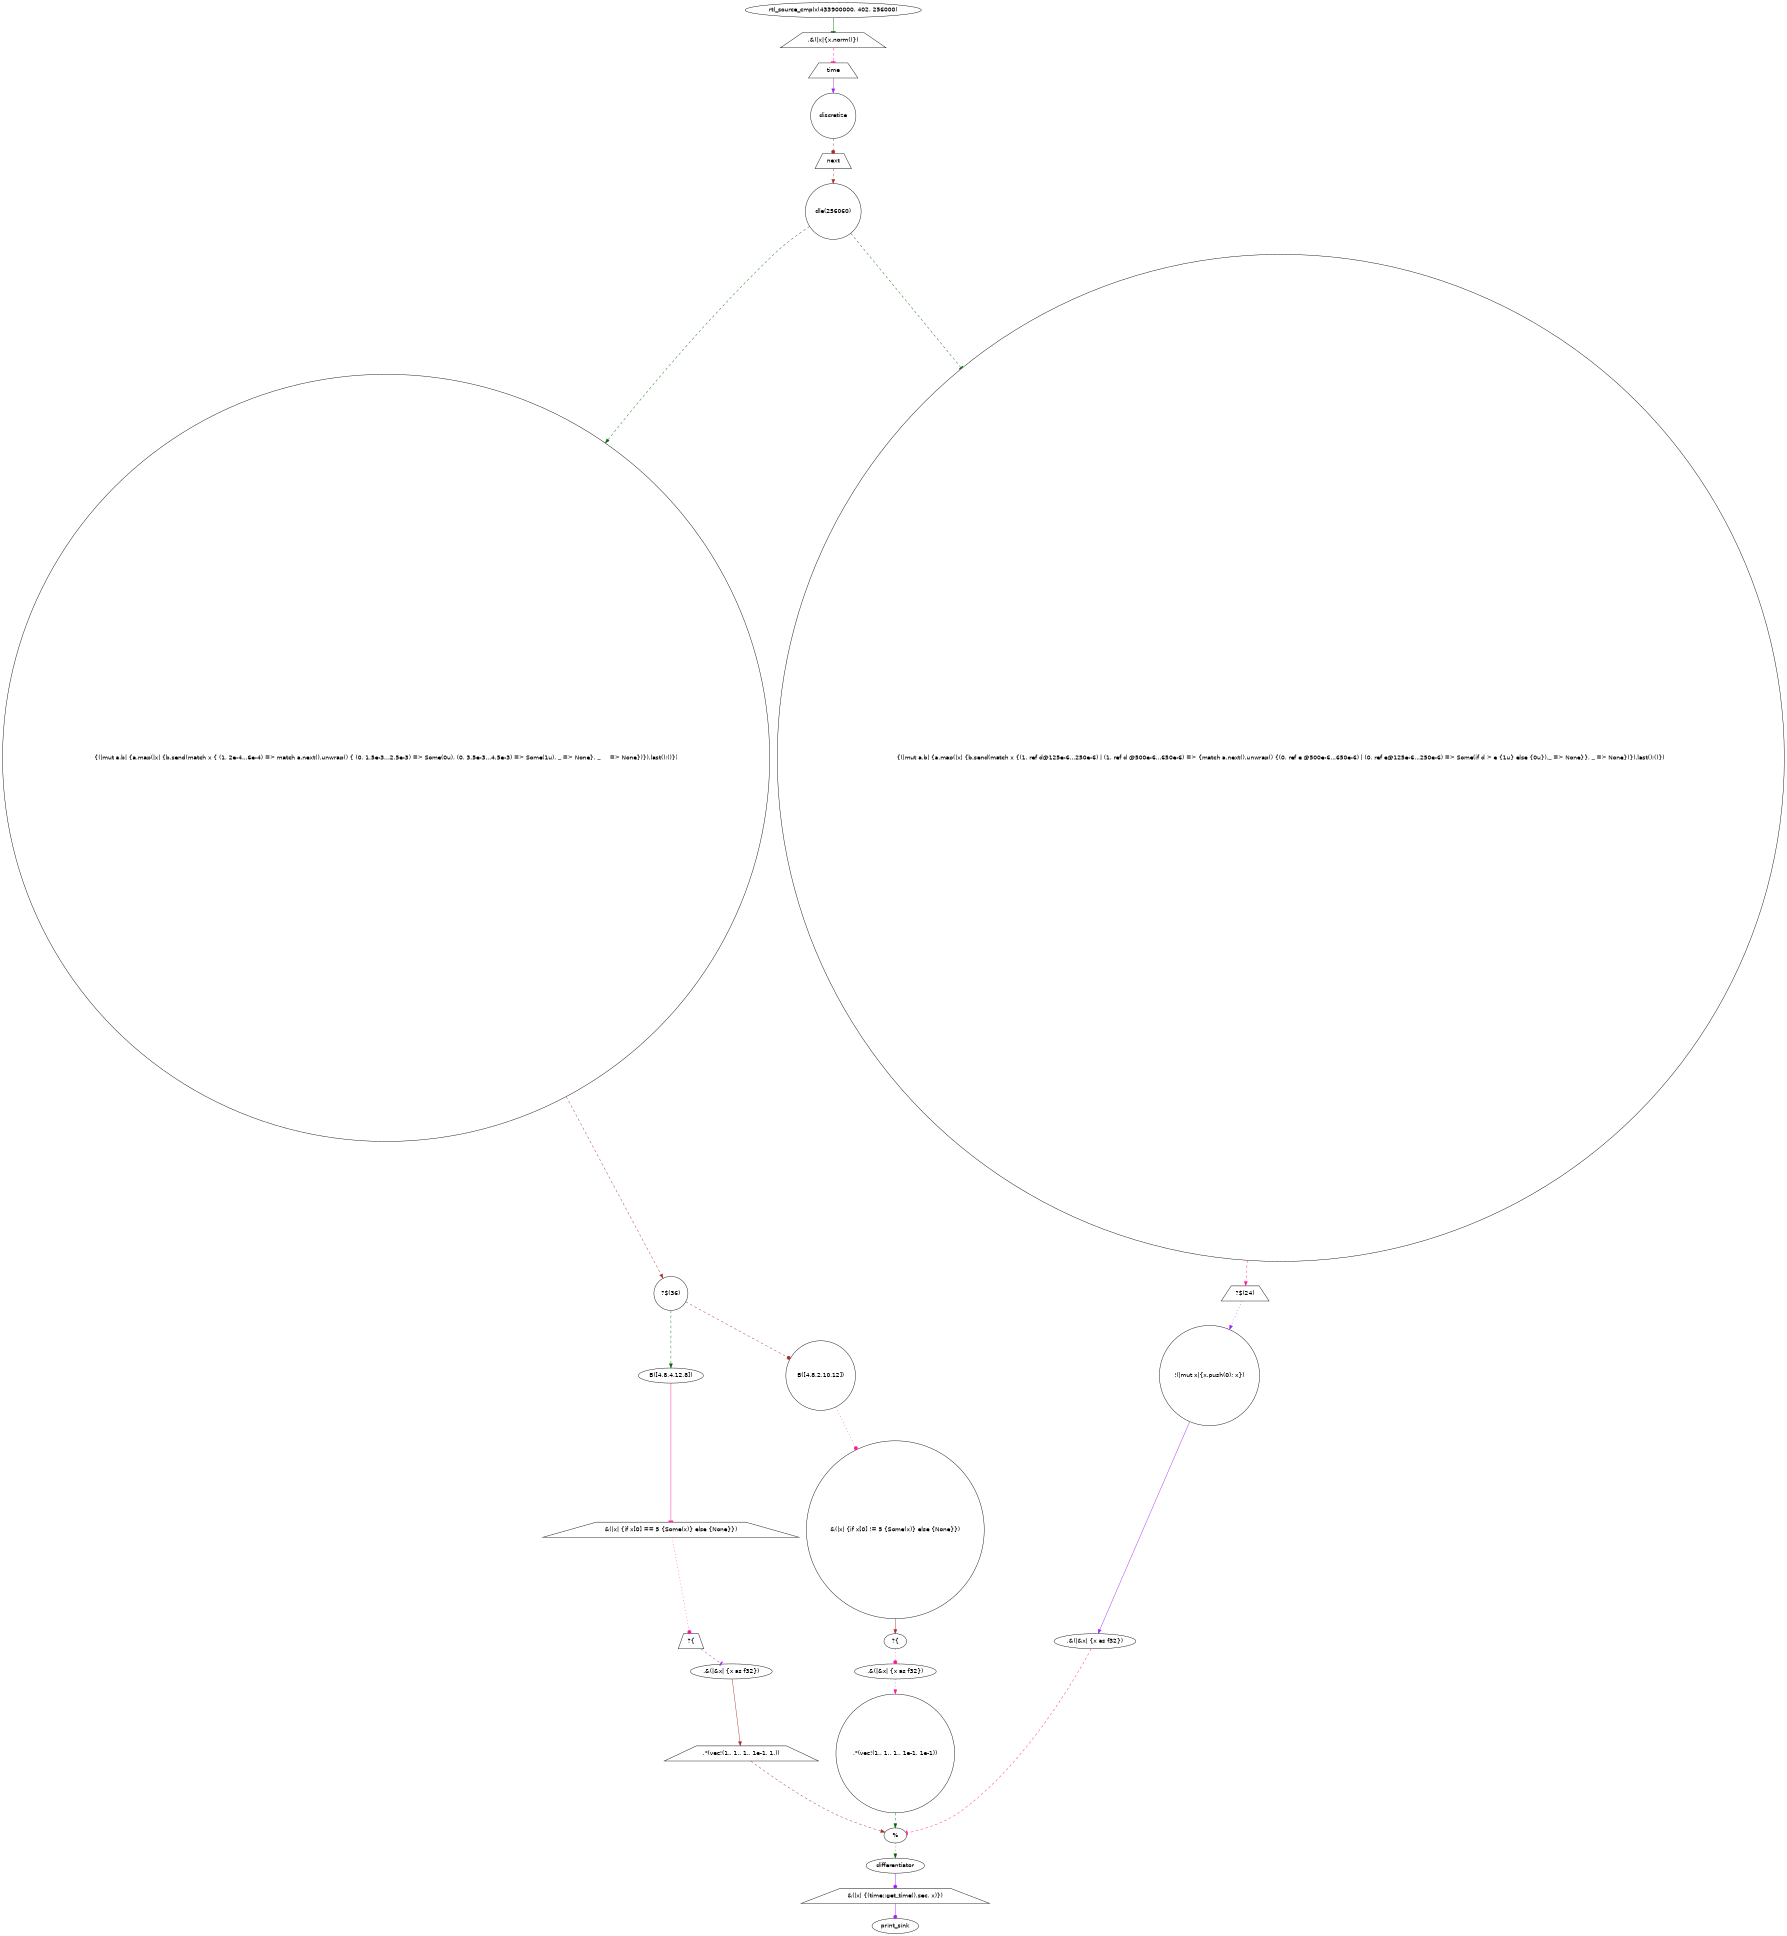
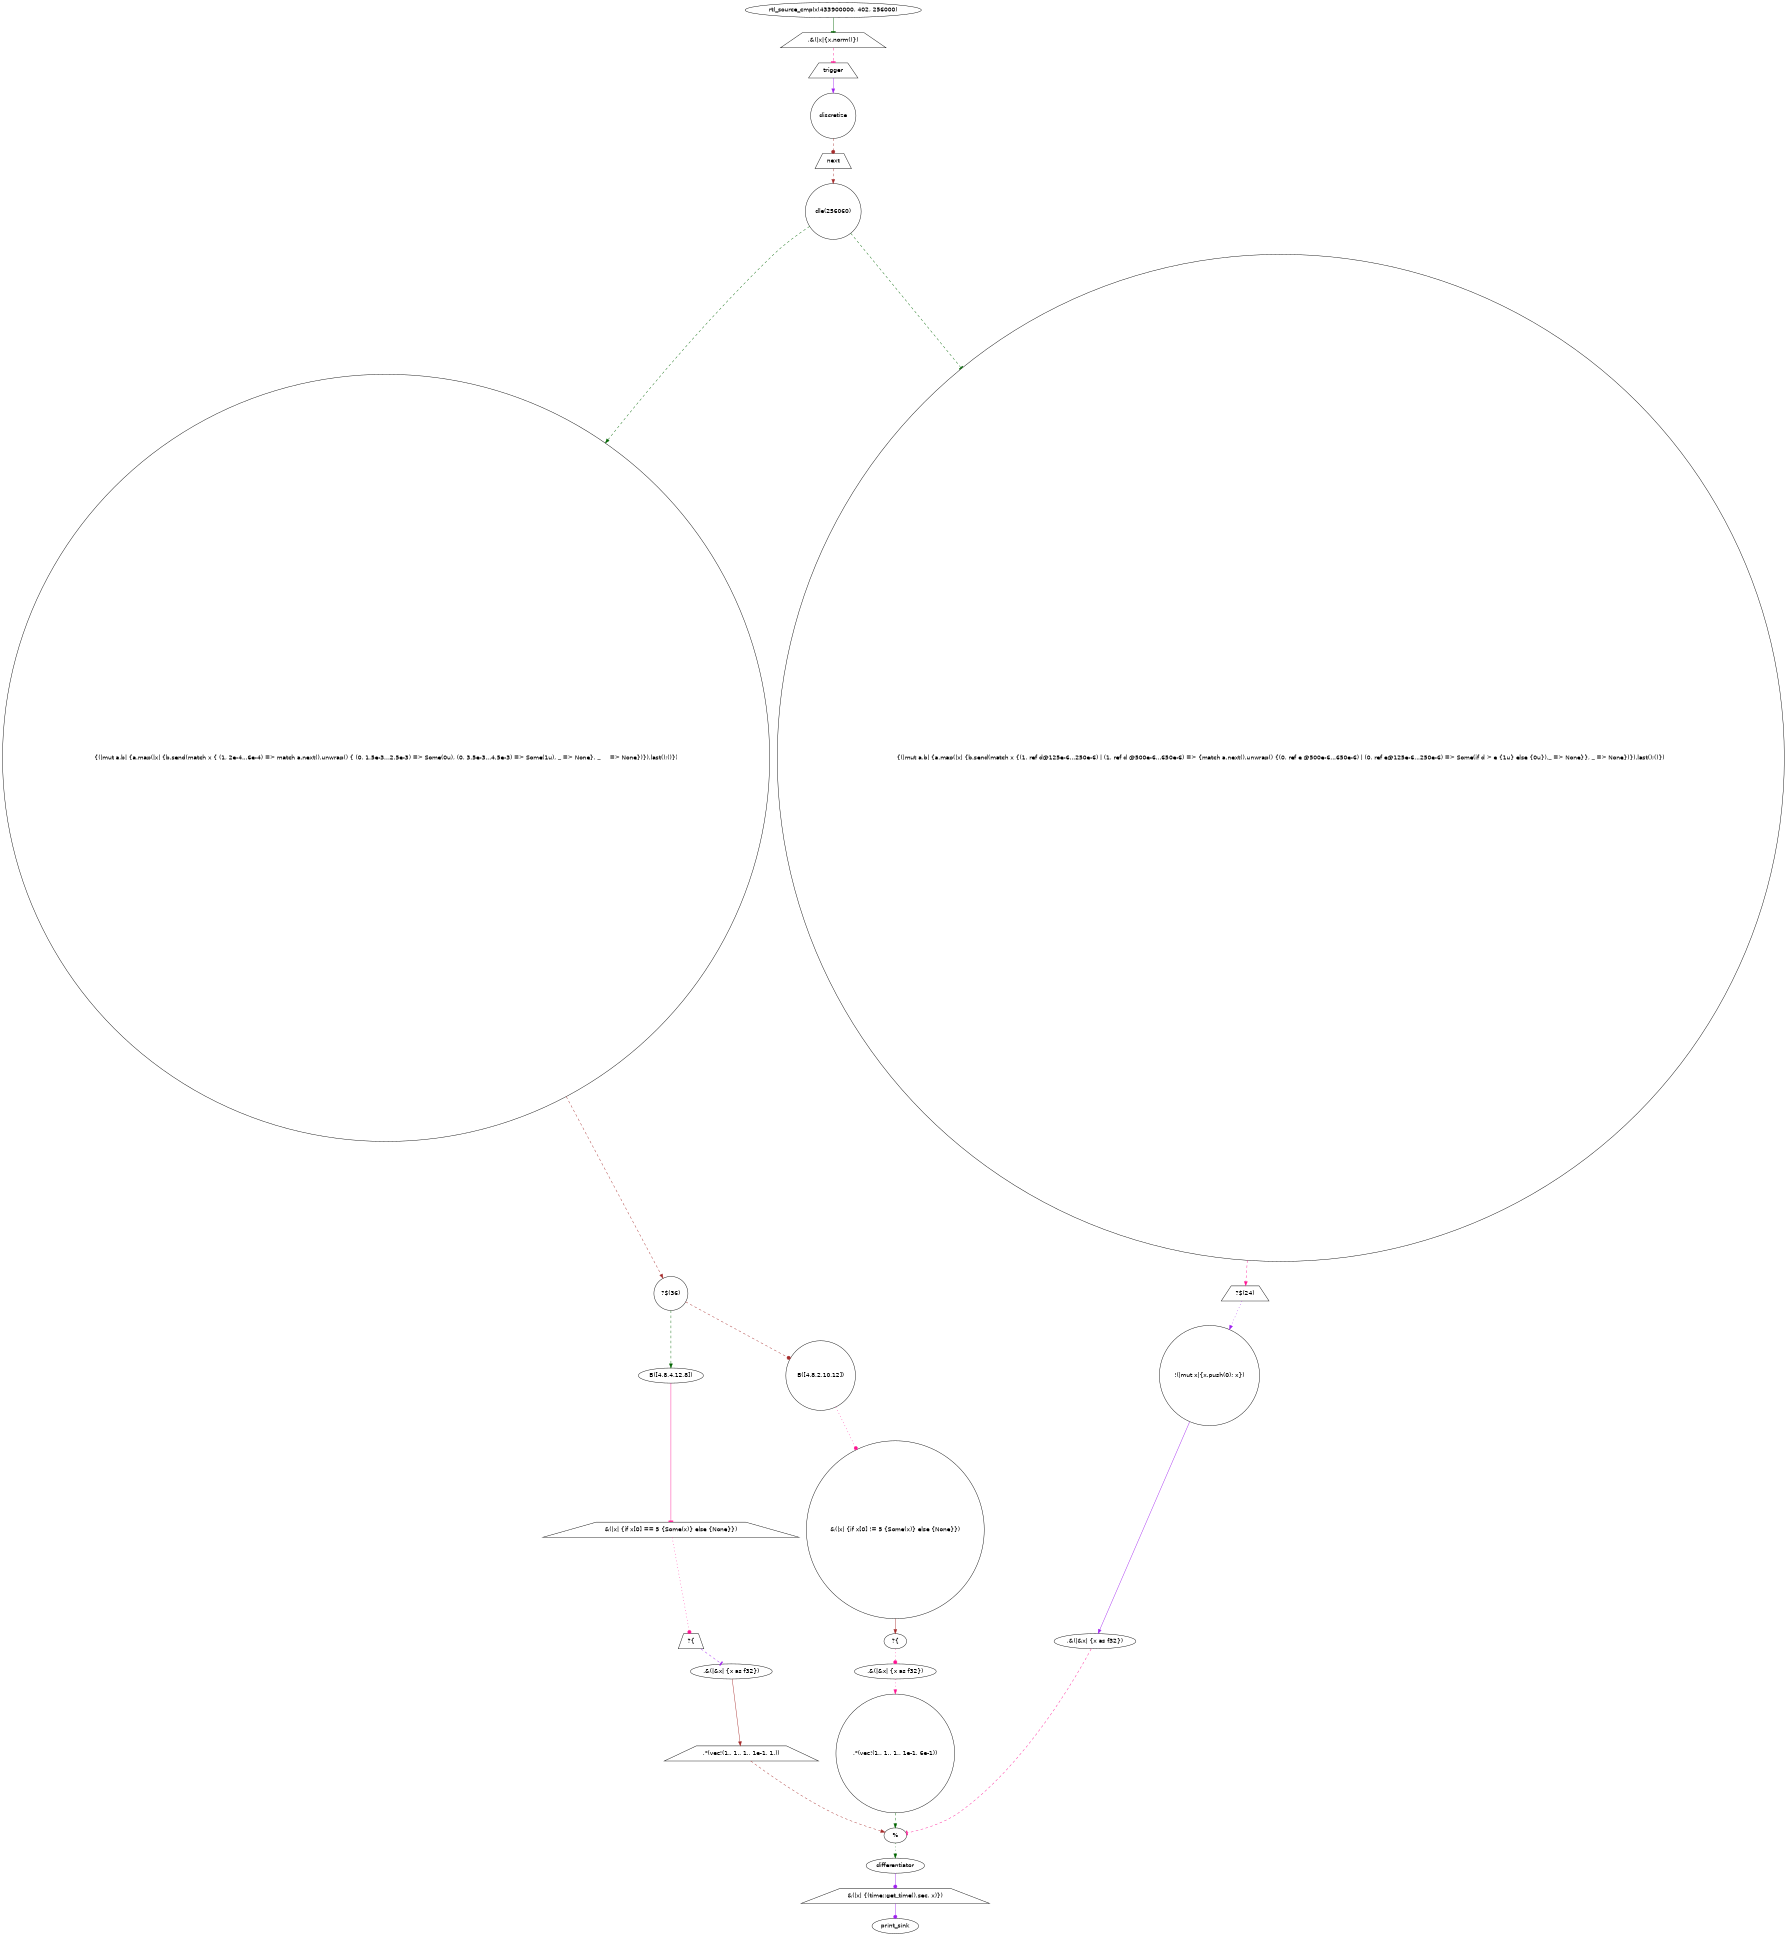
node "time": label "time" -> "trigger"
node ",*(vec!(1., 1., 1., 1e-1, 1e-1))": label ",*(vec!(1., 1., 1., 1e-1, 1e-1))" -> ",*(vec!(1., 1., 1., 1e-1, 6e-1))"
